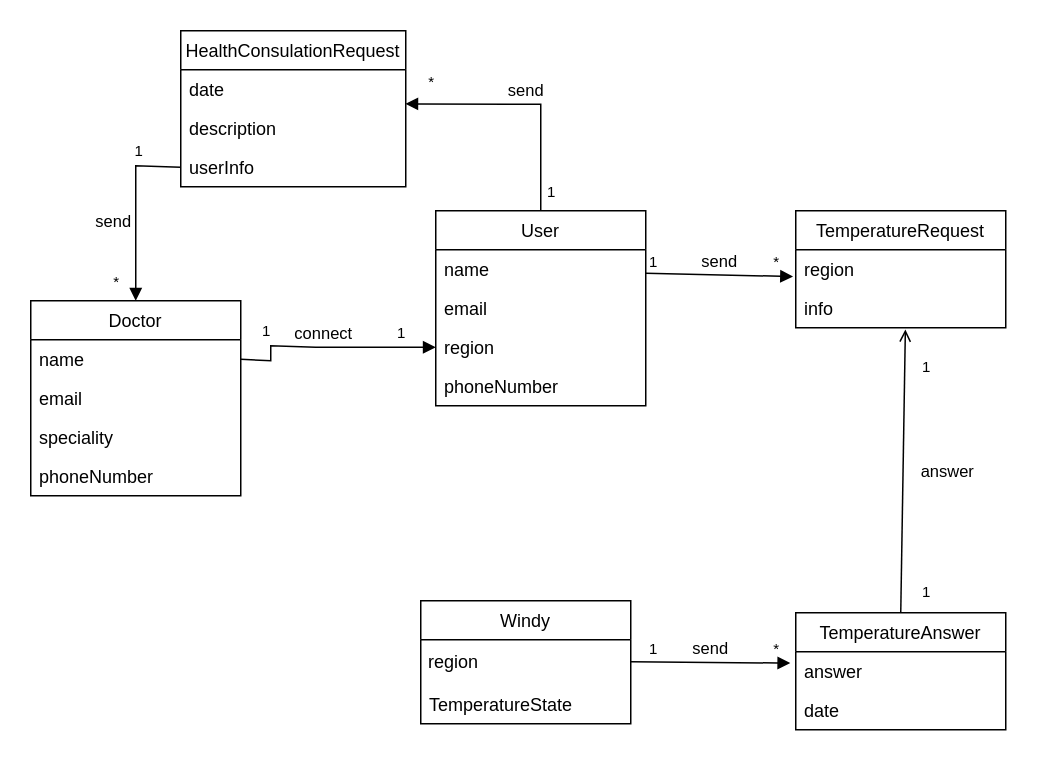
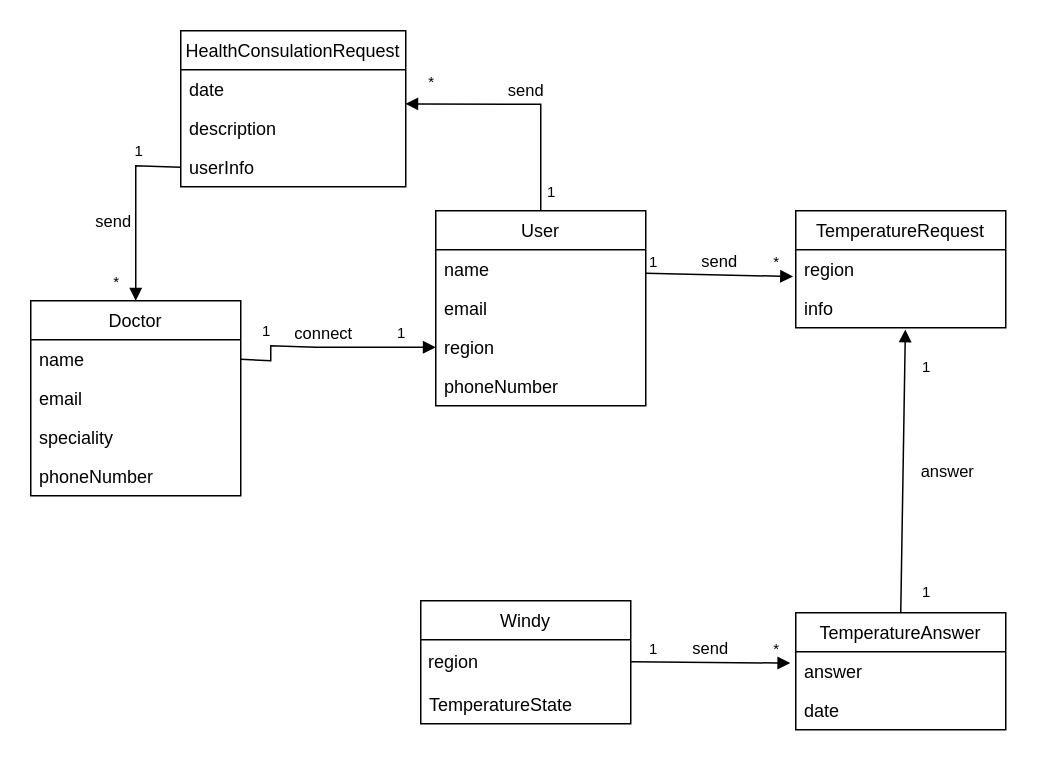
edge "TemperatureAnswer" -> "info": arrowhead open -> block
